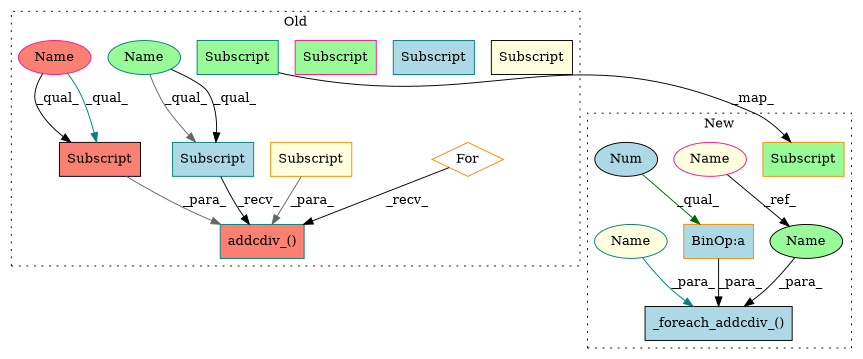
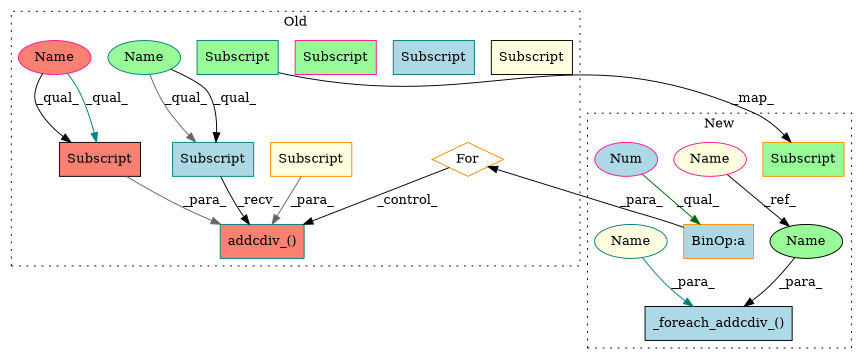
node "Num": color black -> deeppink
edge "For" -> "addcdiv_()": label "_recv_" -> "_control_"
edge "BinOp:a" -> "_foreach_addcdiv_()": now "BinOp:a" -> "For"
